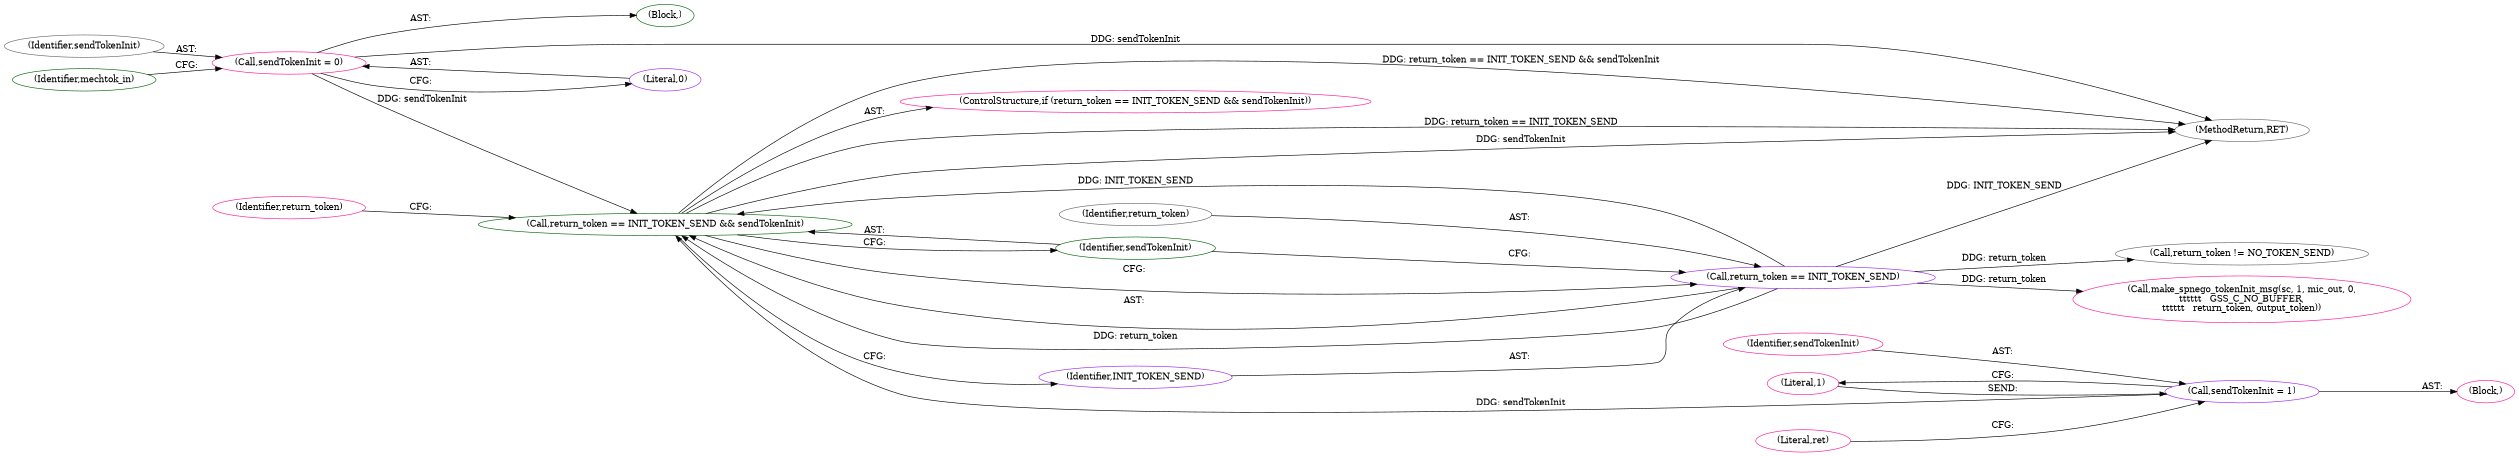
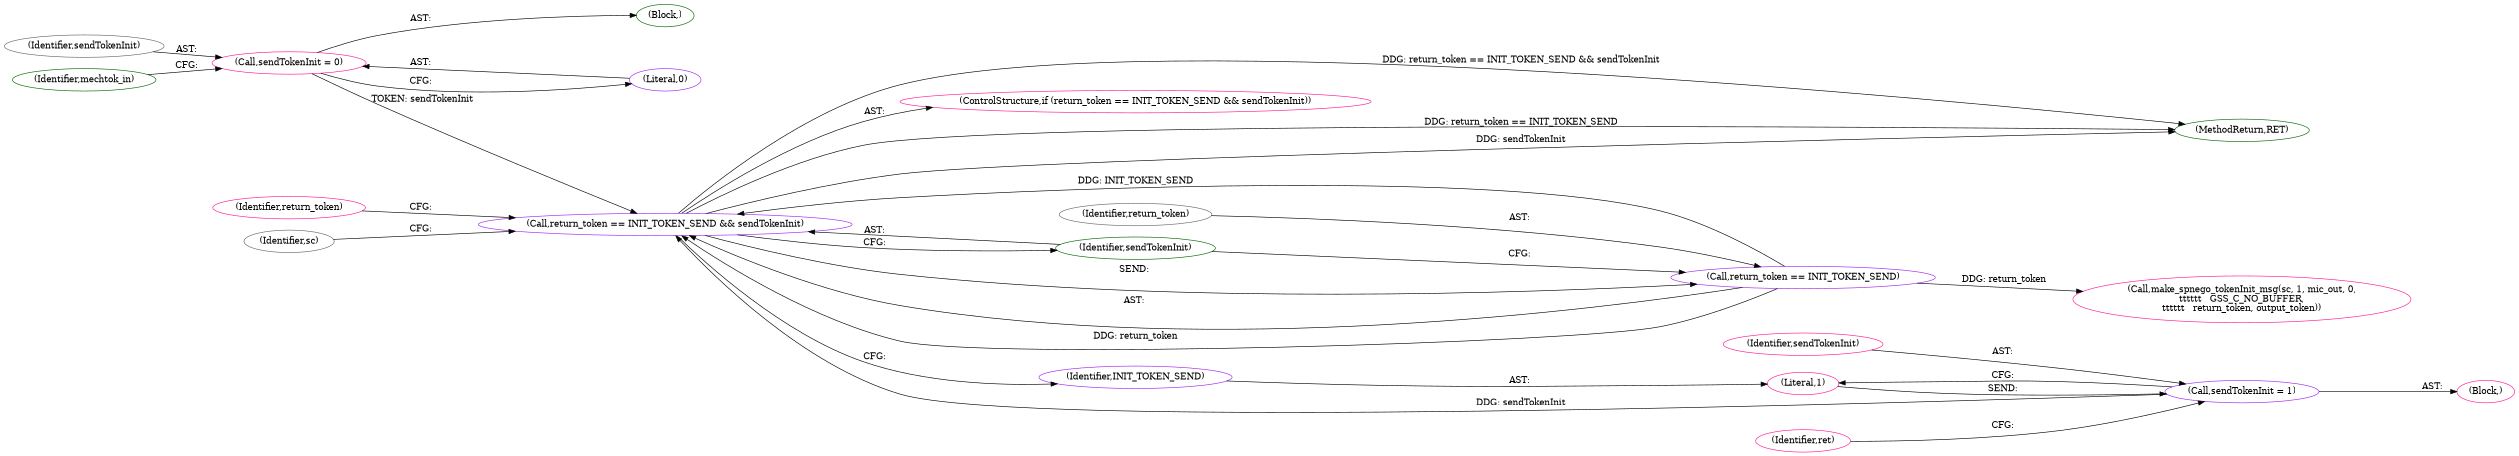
edge "(Call,sendTokenInit = 0)" -> "(MethodReturn,RET)": removed, label "DDG: sendTokenInit"
edge "(Call,sendTokenInit = 0)" -> "(Call,return_token == INIT_TOKEN_SEND && sendTokenInit)": label "DDG: sendTokenInit" -> "TOKEN: sendTokenInit"
node "(MethodReturn,RET)": color gray40 -> darkgreen
edge "(Call,return_token == INIT_TOKEN_SEND)" -> "(MethodReturn,RET)": removed, label "DDG: INIT_TOKEN_SEND"
node "(Call,return_token == INIT_TOKEN_SEND && sendTokenInit)": color darkgreen -> purple
node "(Identifier,sc)": added
node "(Call,return_token != NO_TOKEN_SEND)": removed
edge "(Call,return_token == INIT_TOKEN_SEND && sendTokenInit)" -> "(Call,return_token == INIT_TOKEN_SEND)": label "CFG: " -> "SEND: "
edge "(Identifier,INIT_TOKEN_SEND)" -> "(Call,return_token == INIT_TOKEN_SEND)": now "(Identifier,INIT_TOKEN_SEND)" -> "(Literal,1)"
node "(Literal,ret)": label "(Literal,ret)" -> "(Identifier,ret)"
